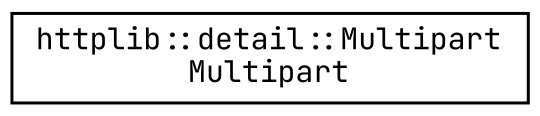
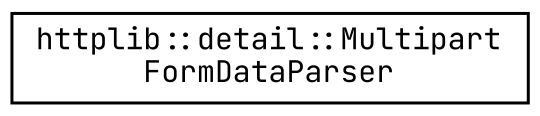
node "httplib::detail::Multipart Multipart": label "httplib::detail::Multipart Multipart" -> "httplib::detail::Multipart FormDataParser"
